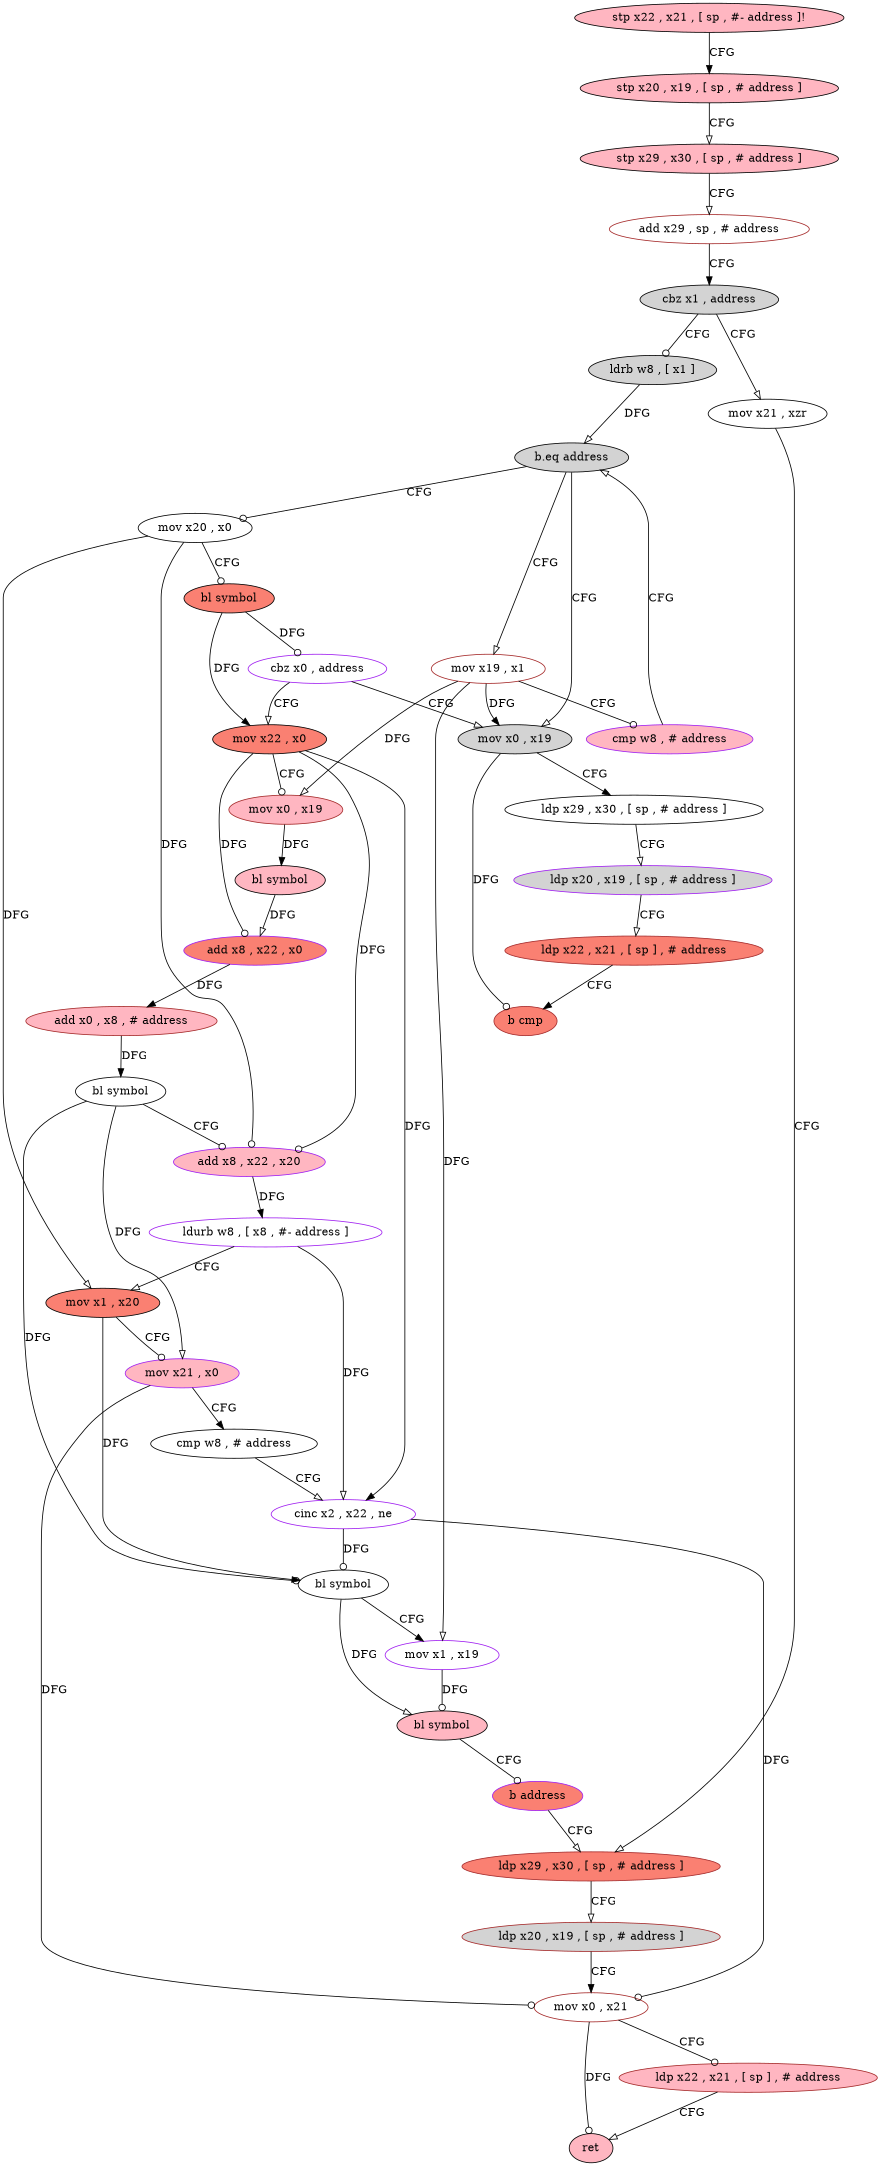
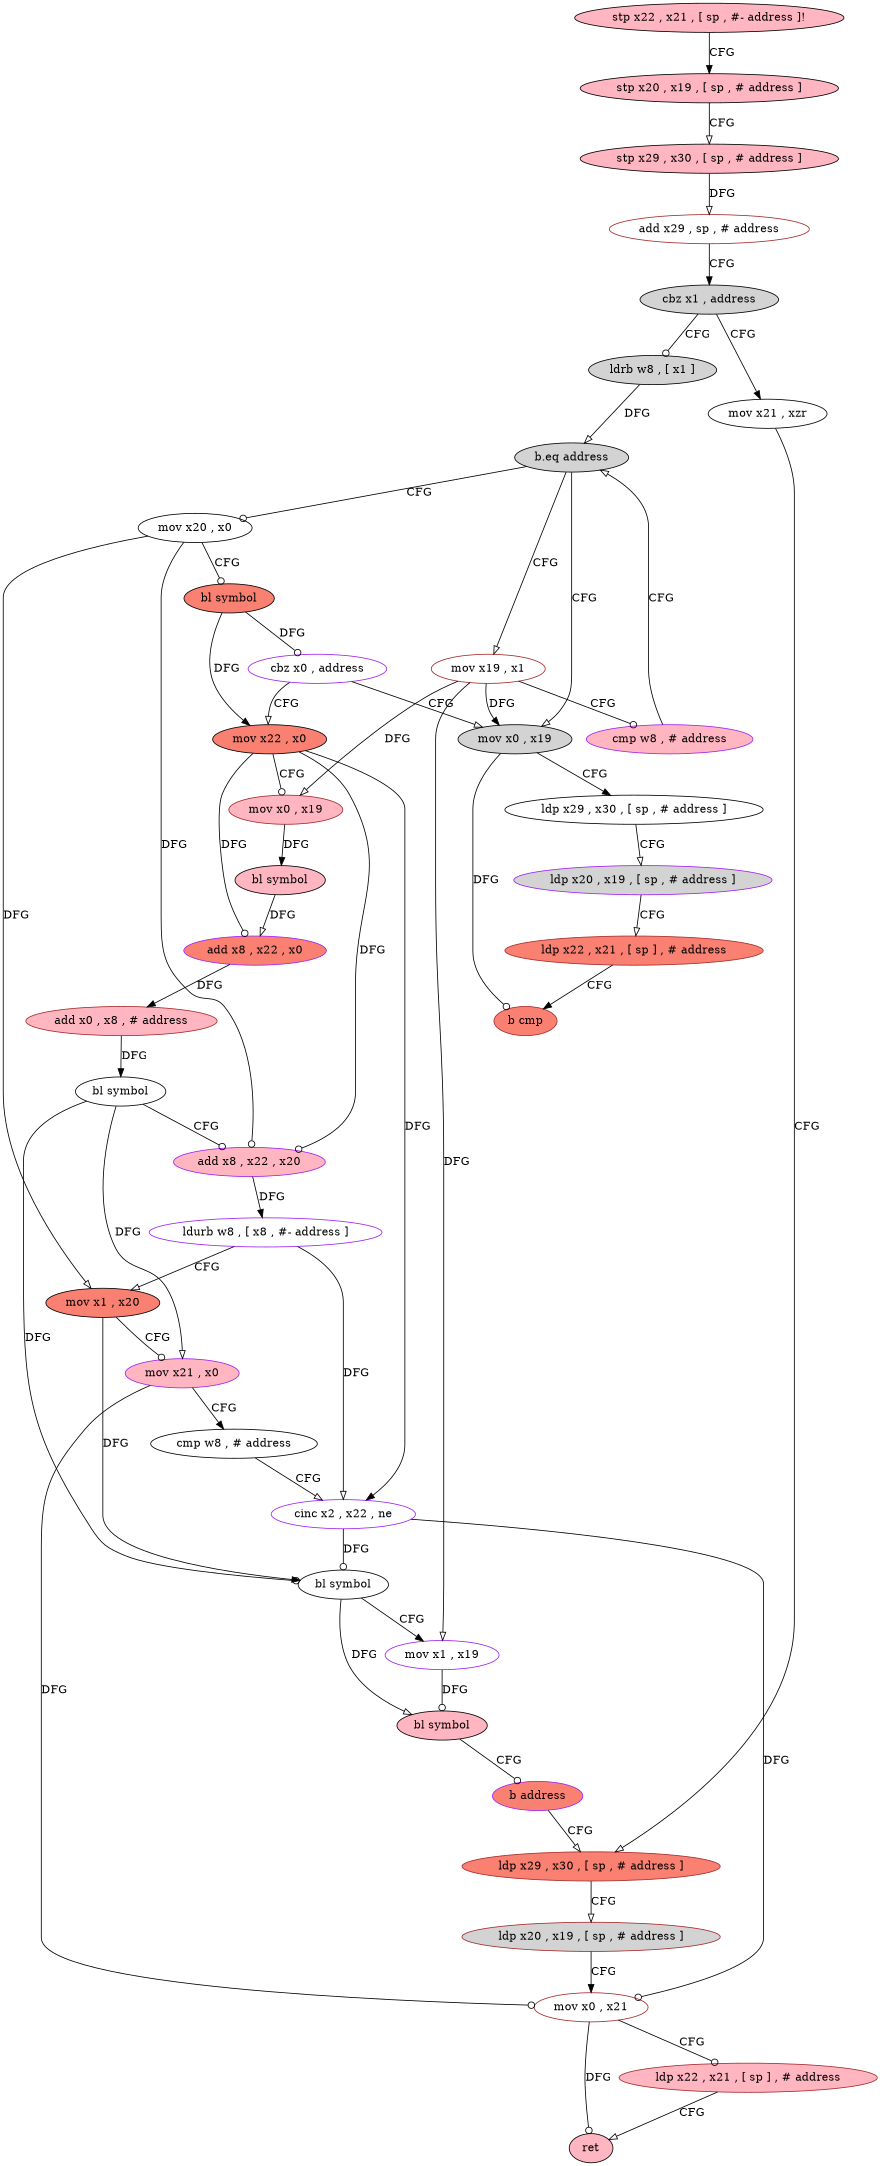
edge "stp x29 , x30 , [ sp , # address ]" -> "add x29 , sp , # address": label "CFG" -> "DFG"
edge "cbz x1 , address" -> "mov x21 , xzr": arrowhead onormal -> normal
